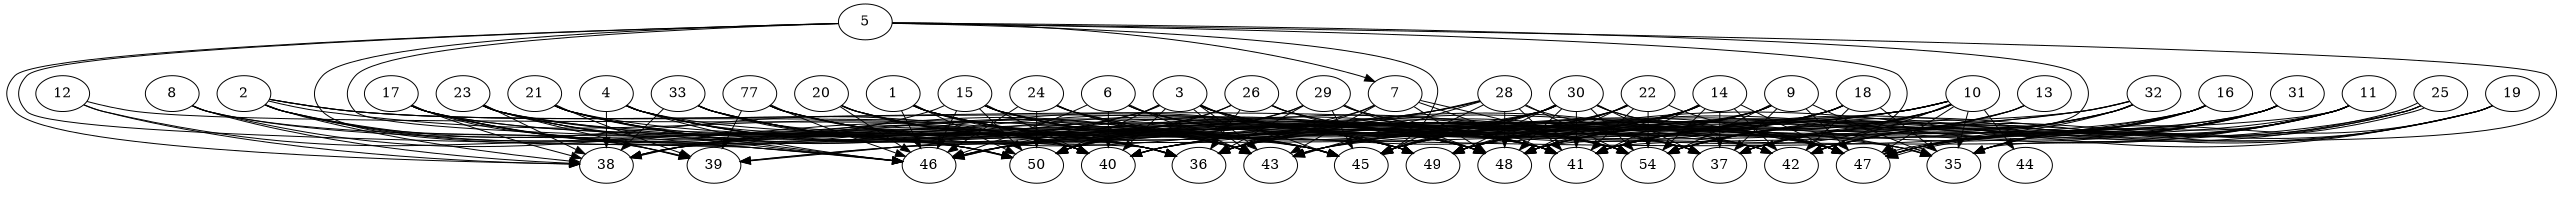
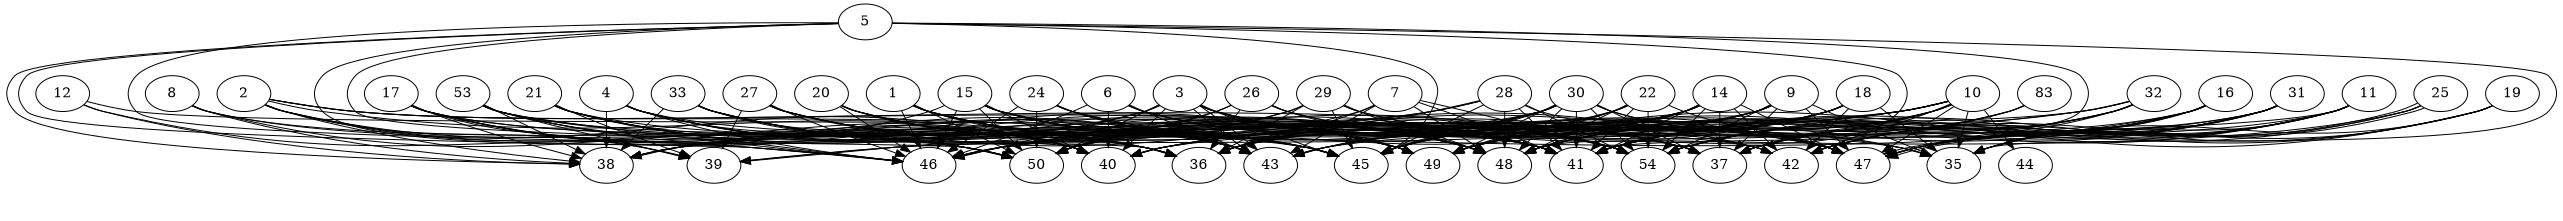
edge "5" -> "7": now "5" -> "50"
node "23": label "23" -> "53"
node "77": label "77" -> "27"
node "13": label "13" -> "83"
edge "28" -> "43": removed
